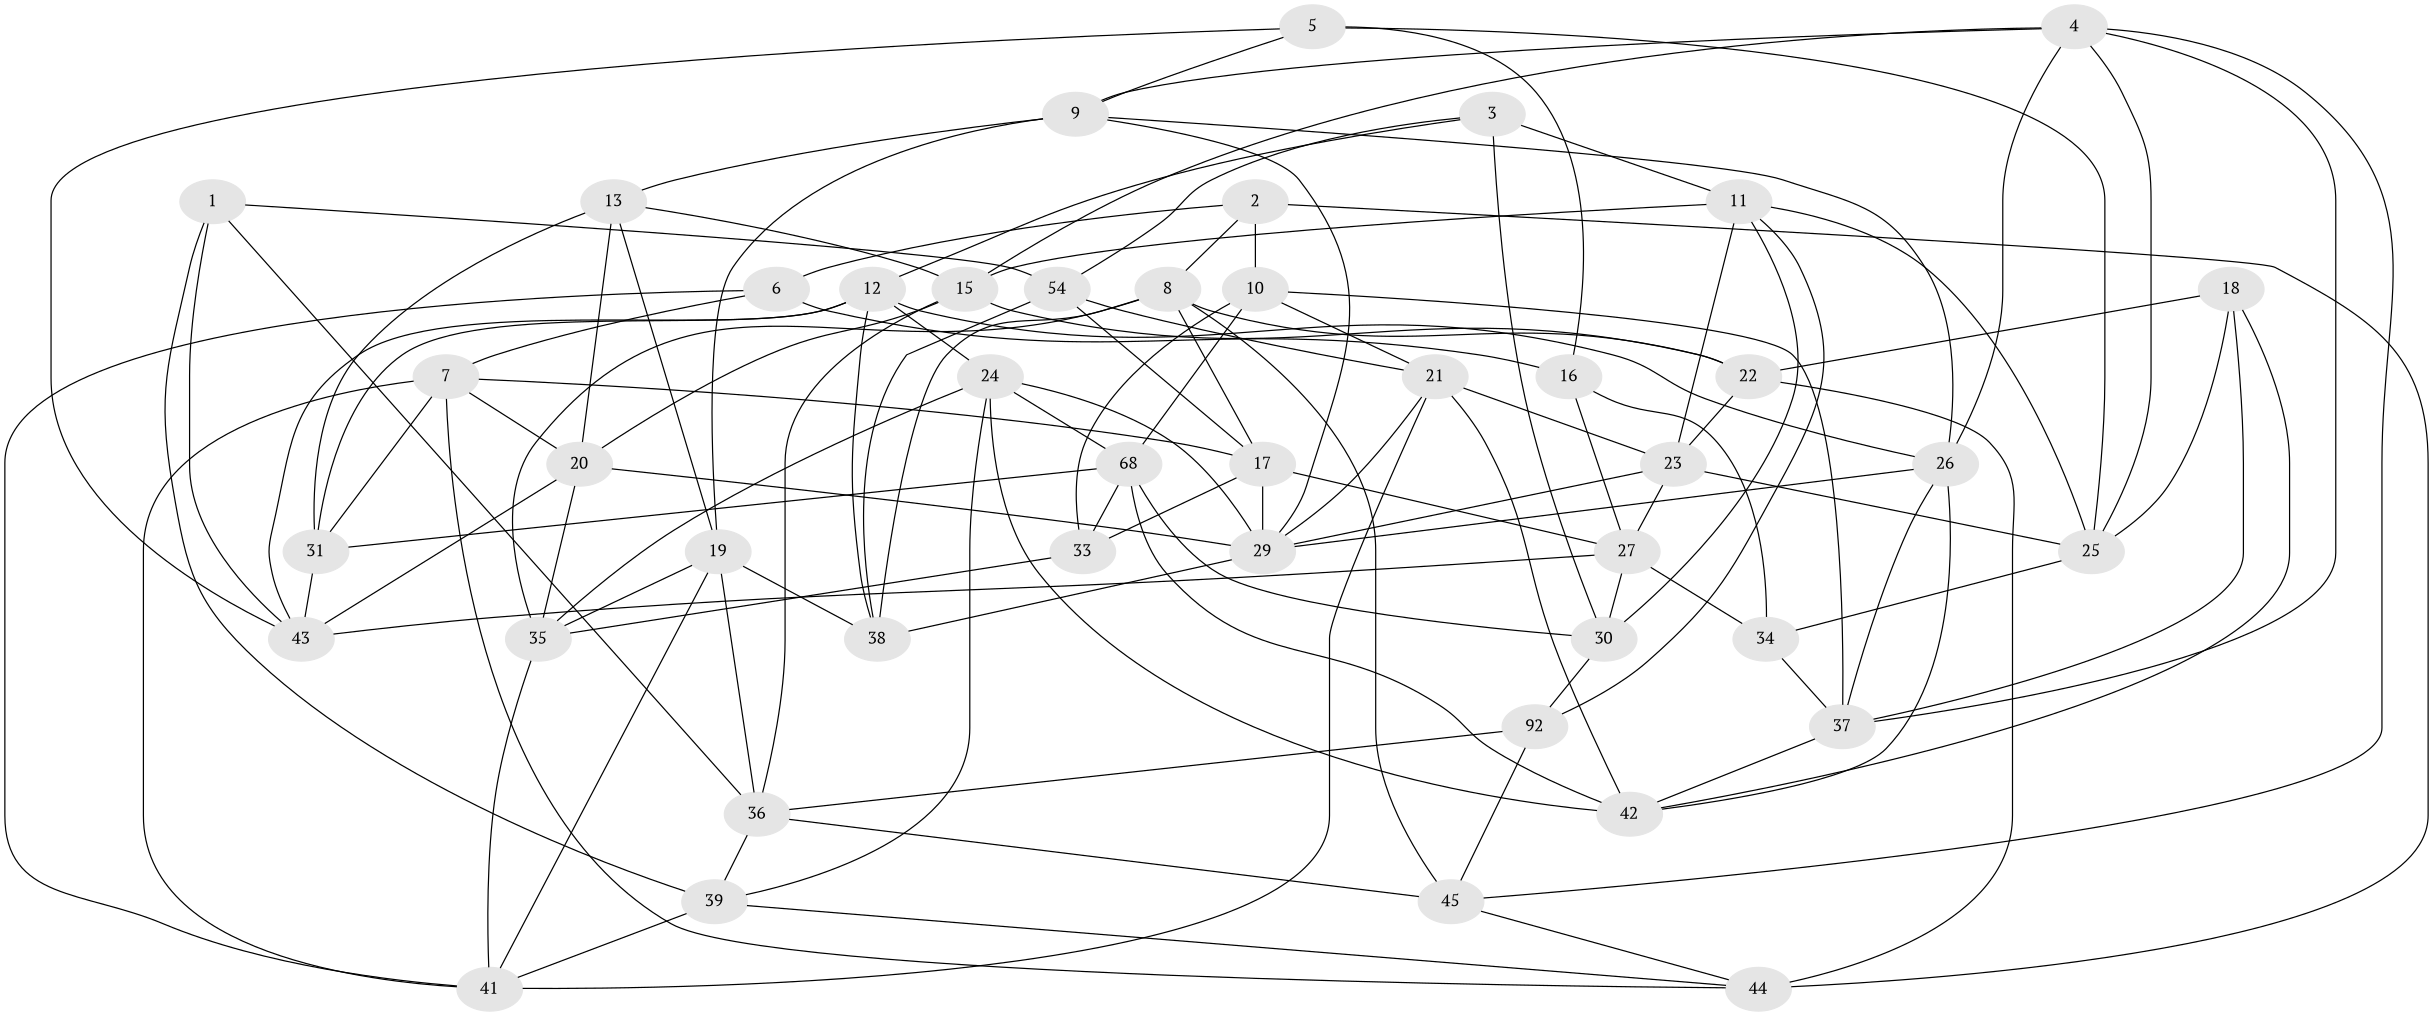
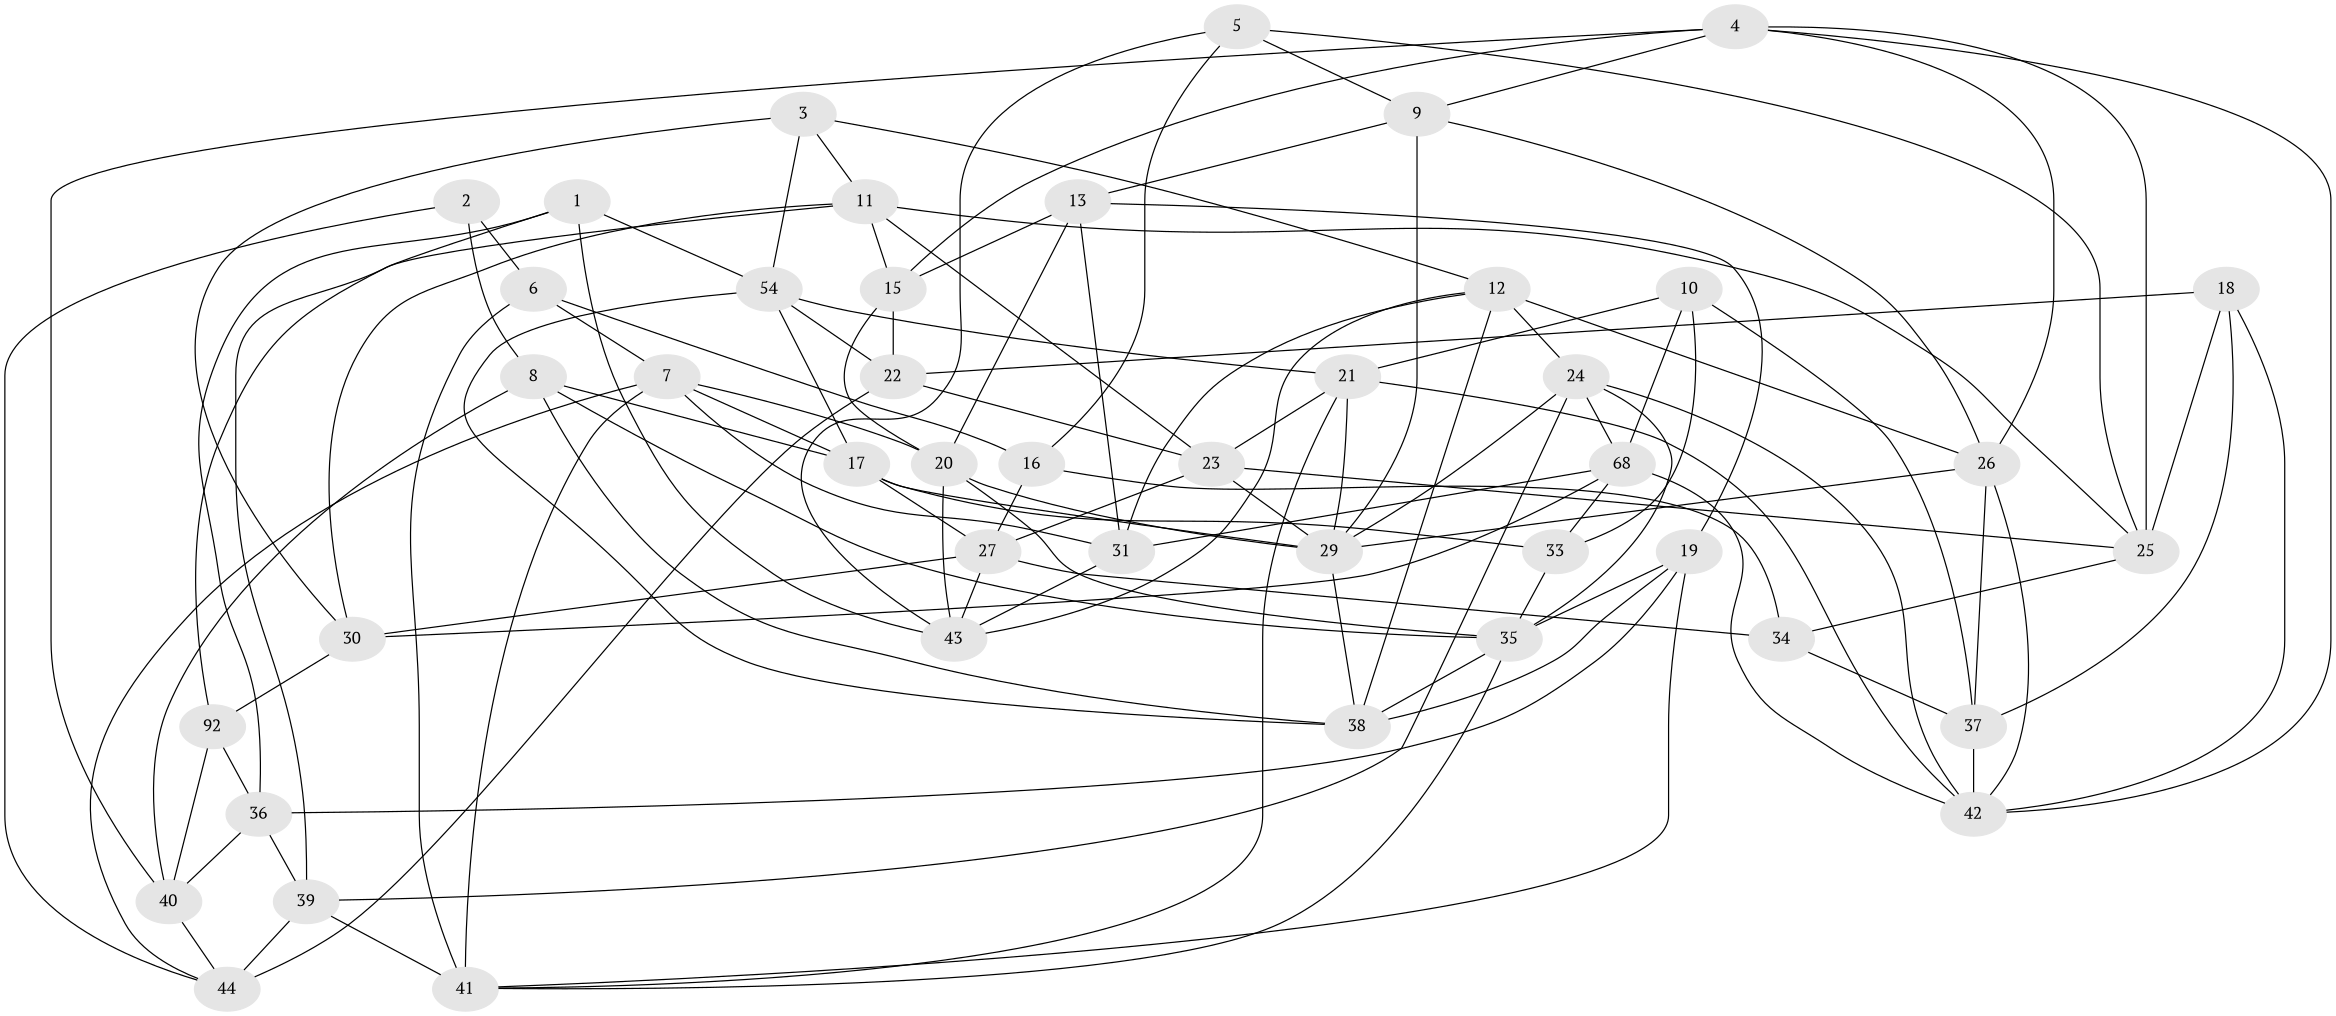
edge "9" -- "19": removed
edge "2" -- "10": removed
edge "8" -- "22": now "54" -- "22"
edge "4" -- "37": now "4" -- "42"
edge "15" -- "36": removed
edge "35" -- "38": added
node "45": label "45" -> "40"
